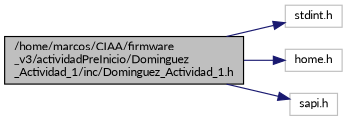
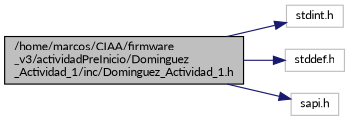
node "home.h": label "home.h" -> "stddef.h"
